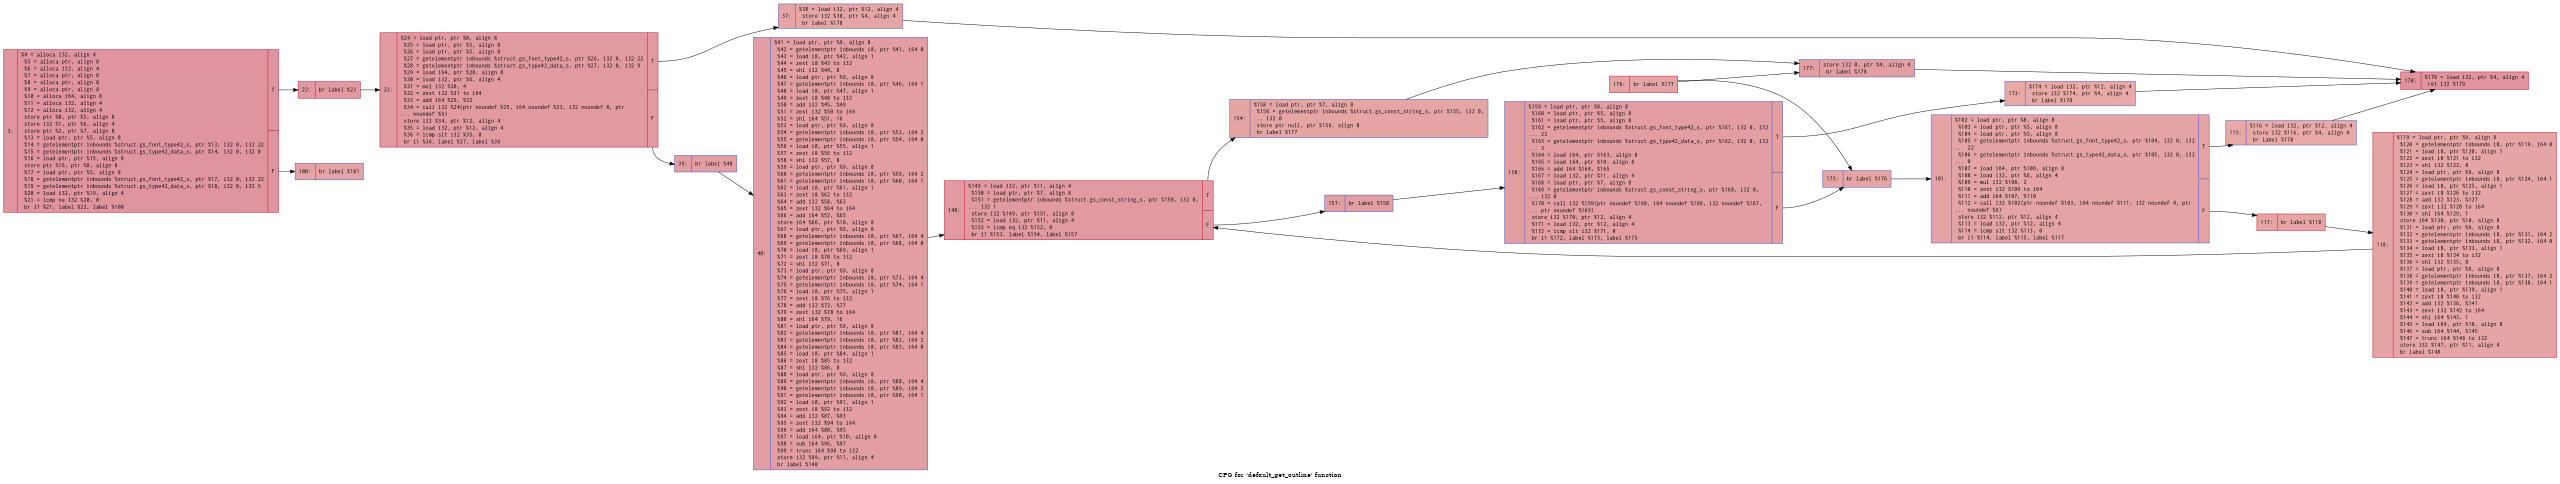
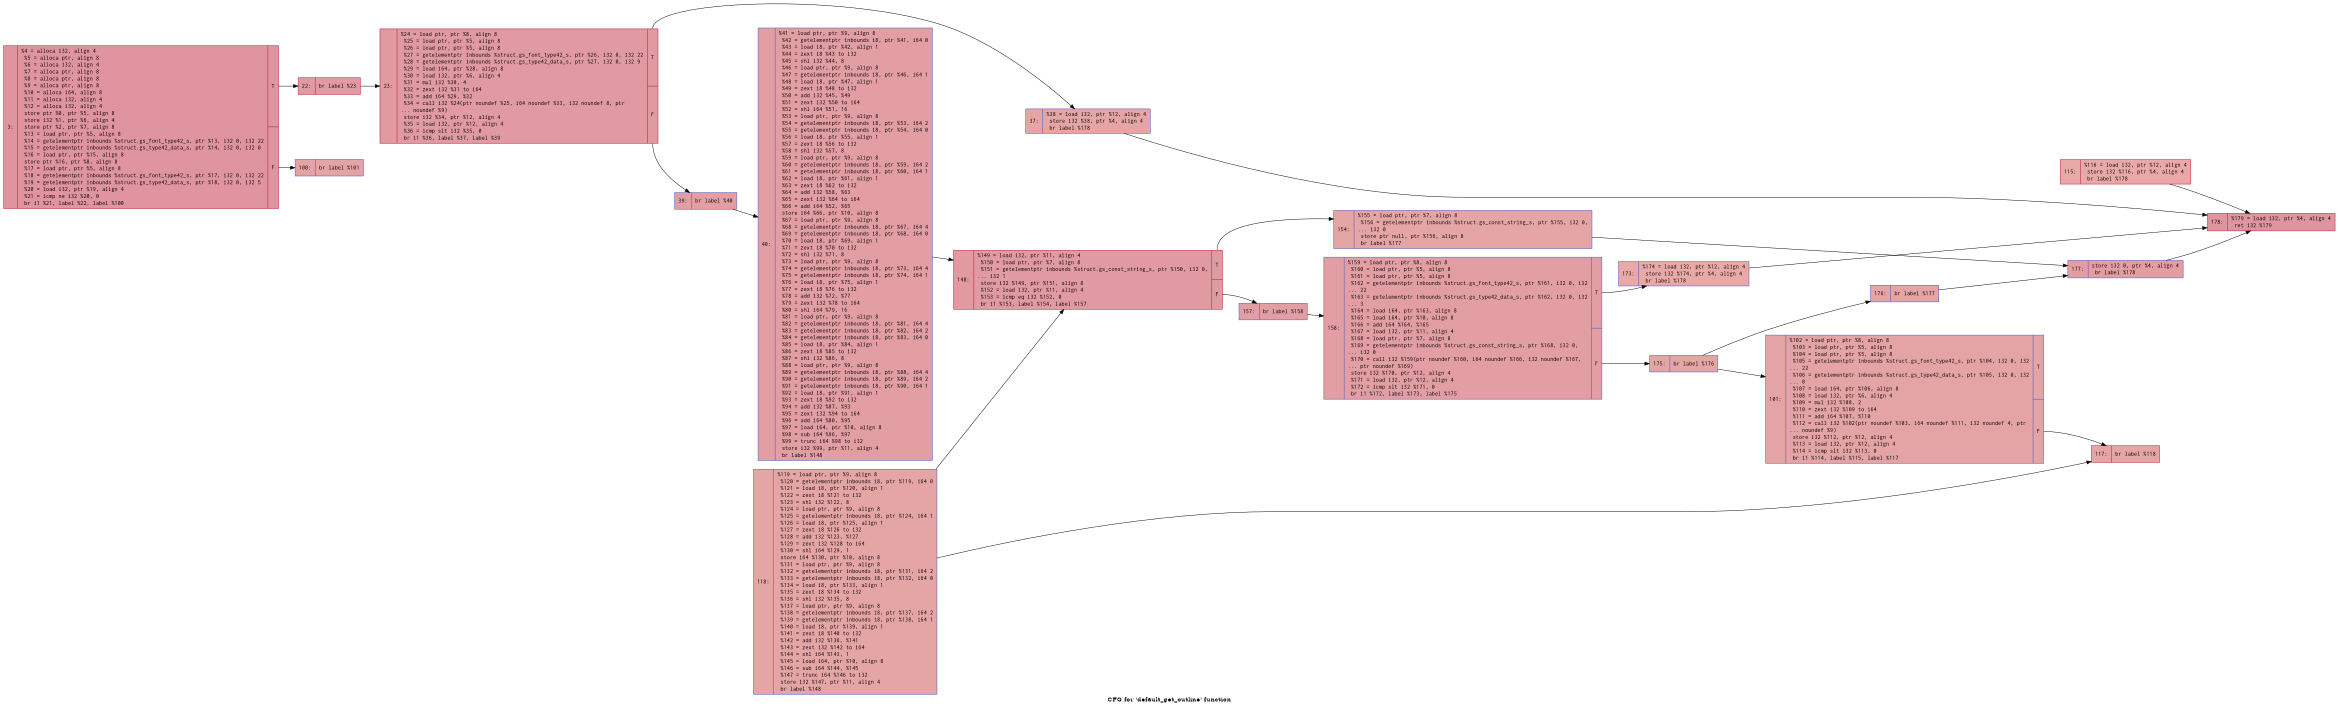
node "176:": color #b70d28ff -> #3d50c3ff
edge "176:" -> "175:": reversed
node "154:": text "%158 = load ptr, ptr %7, align 8" -> "%155 = load ptr, ptr %7, align 8"
node "115:": color #3d50c3ff -> #b70d28ff
edge "101:" -> "115:": removed
edge "117:" -> "118:": reversed
node "118:": color #b70d28ff -> #3d50c3ff
